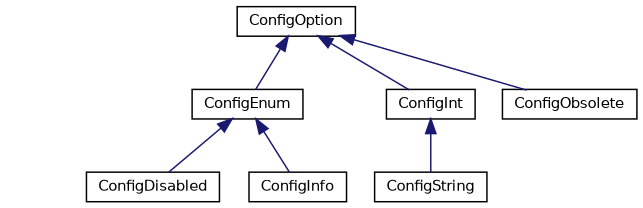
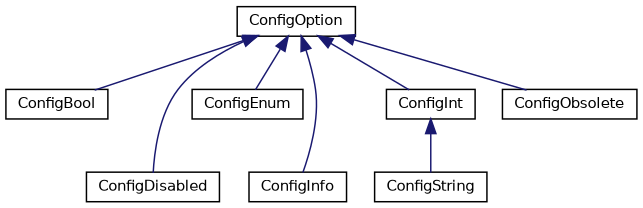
node "ConfigBool": added
edge "ConfigDisabled" -> "ConfigEnum": now "ConfigDisabled" -> "ConfigOption"
edge "ConfigInfo" -> "ConfigEnum": now "ConfigInfo" -> "ConfigOption"
